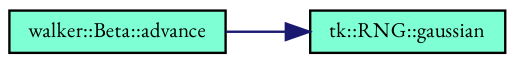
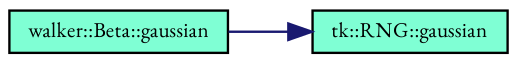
node "walker::Beta::advance": label "walker::Beta::advance" -> "walker::Beta::gaussian"
